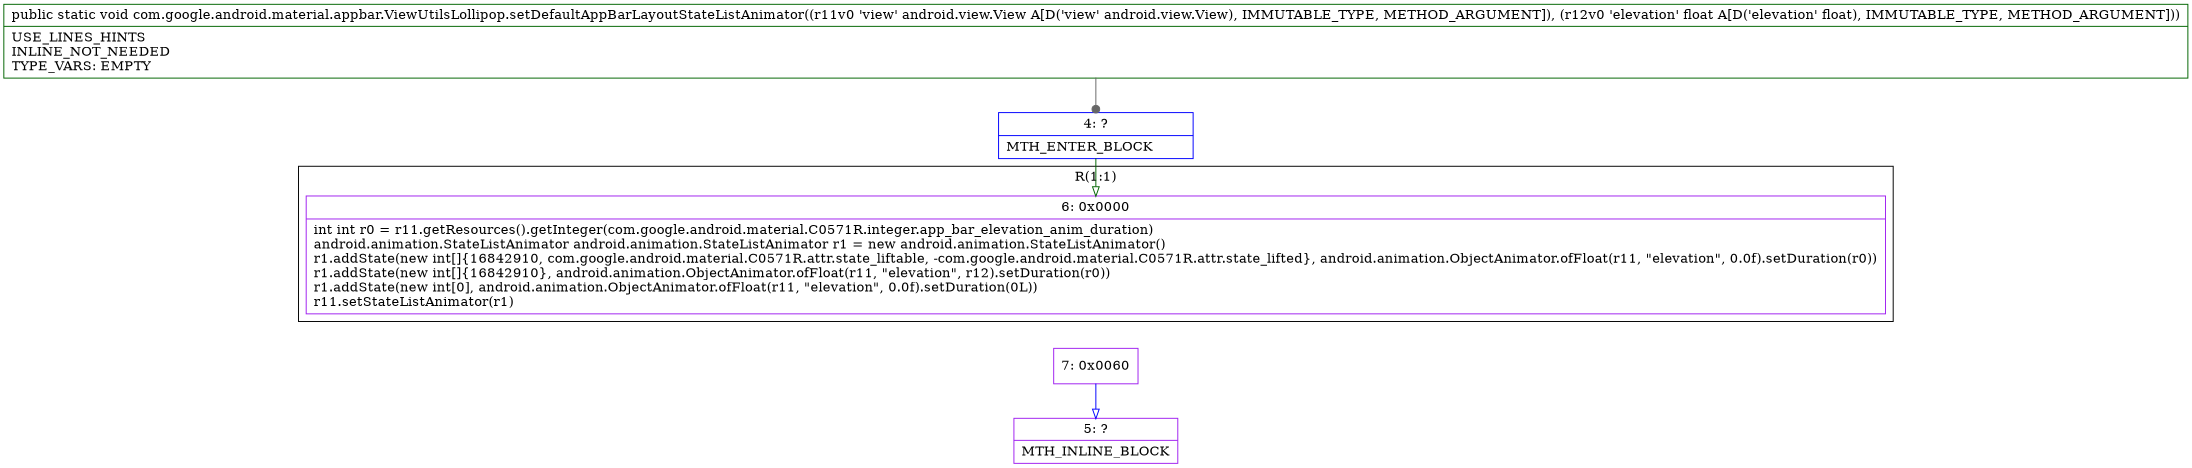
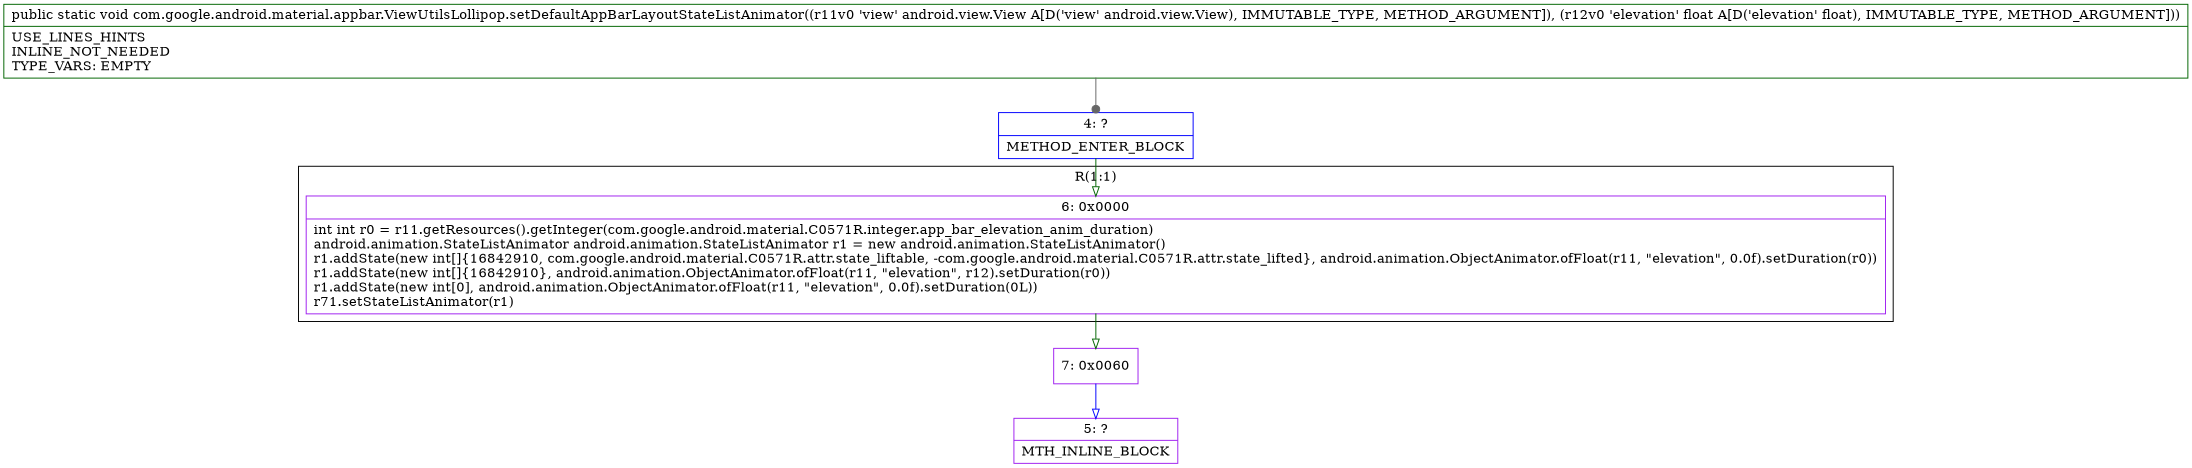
node "4: ?": text "MTH_ENTER_BLOCK" -> "METHOD_ENTER_BLOCK"
node "6: 0x0000": text "r11.setStateListAnimator(r1)" -> "r71.setStateListAnimator(r1)"
edge "6: 0x0000" -> "7: 0x0060": added
